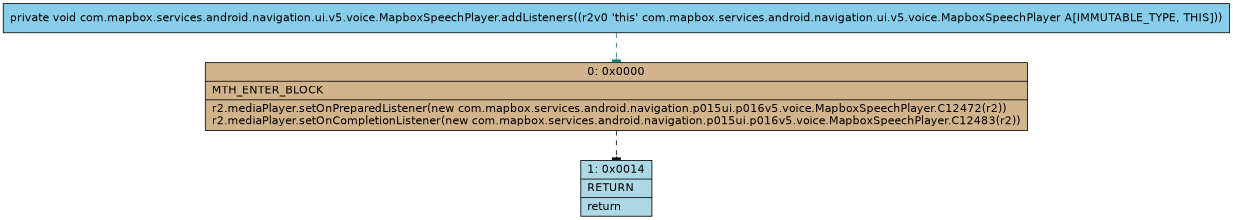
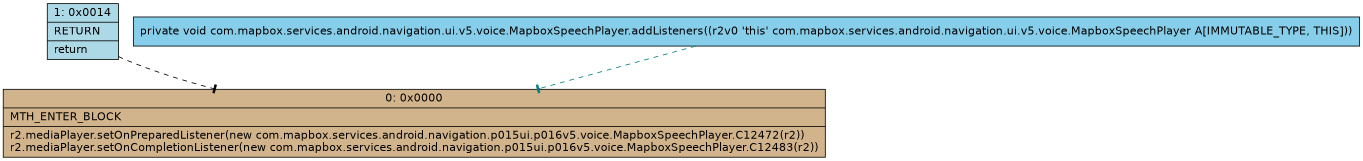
edge "0: 0x0000" -> "1: 0x0014": reversed
